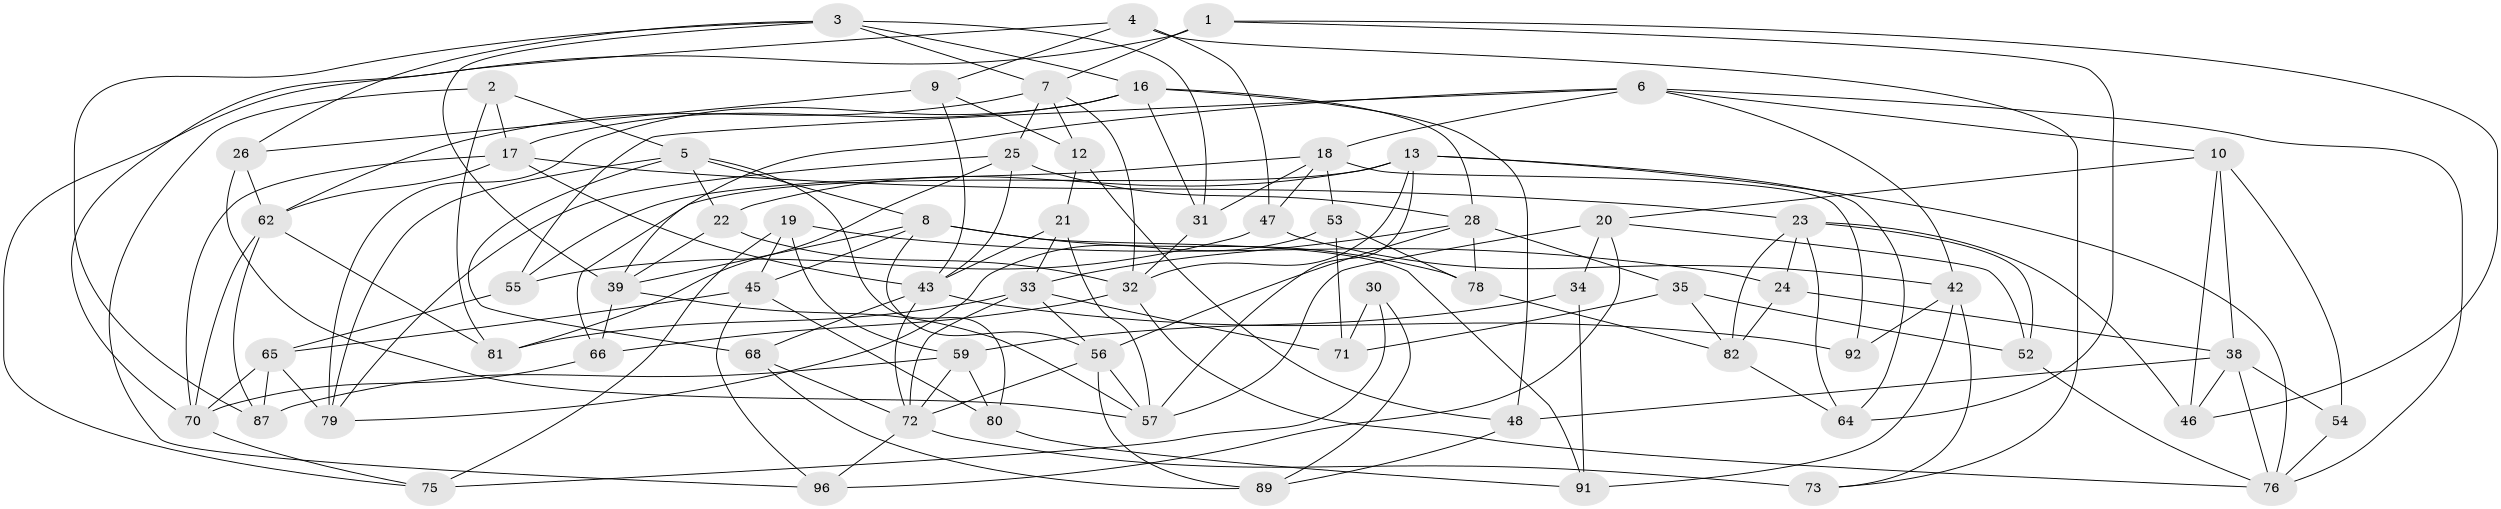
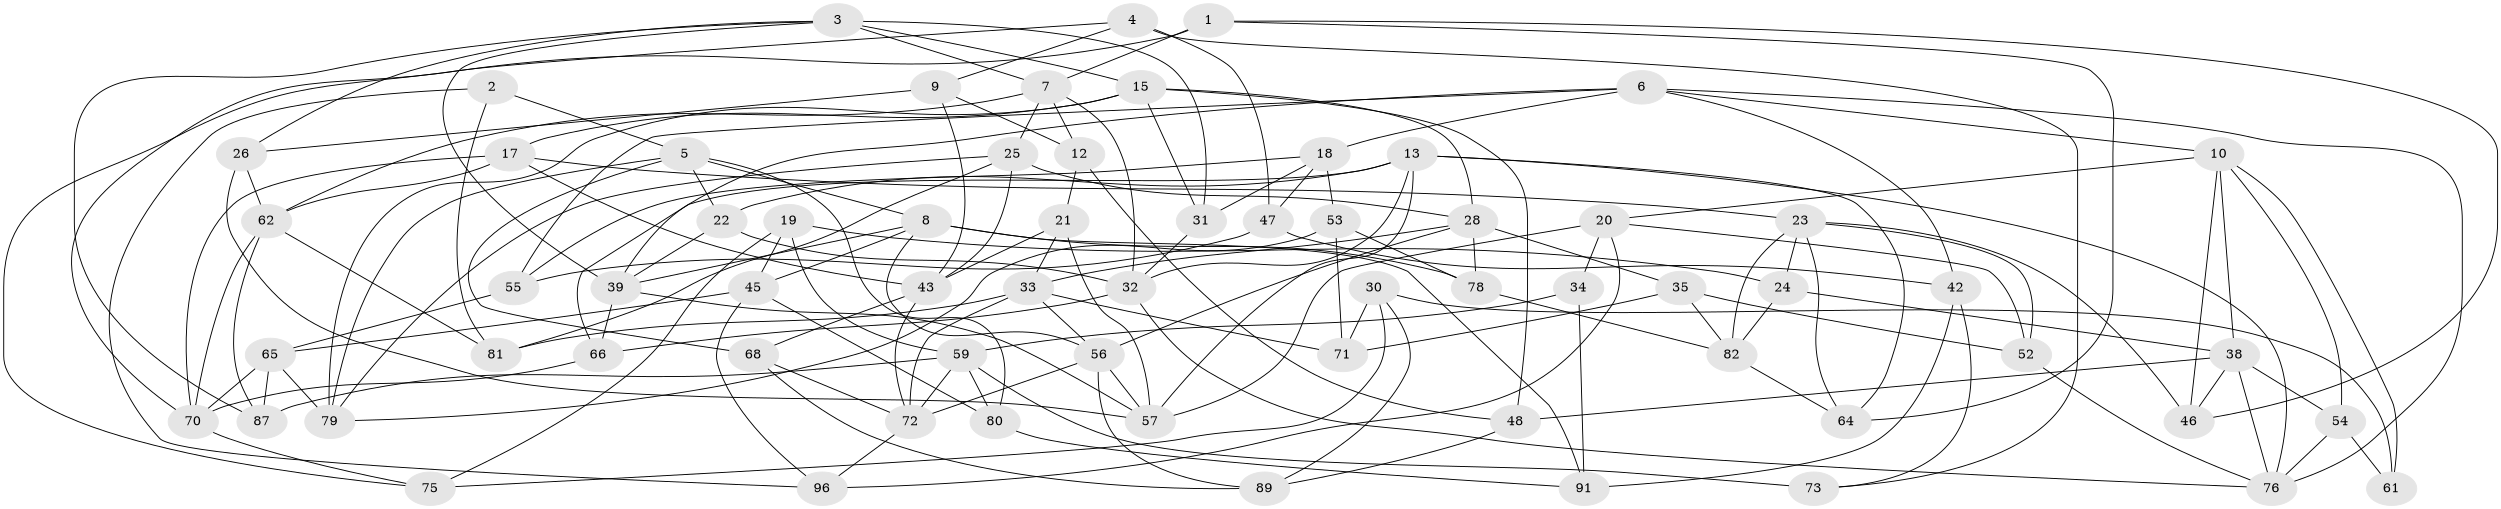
node "16": label "16" -> "15"
edge "2" -- "17": removed
node "92": removed
edge "72" -- "73": now "59" -- "73"
node "61": added
